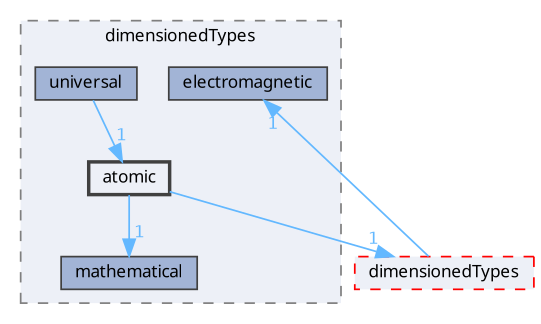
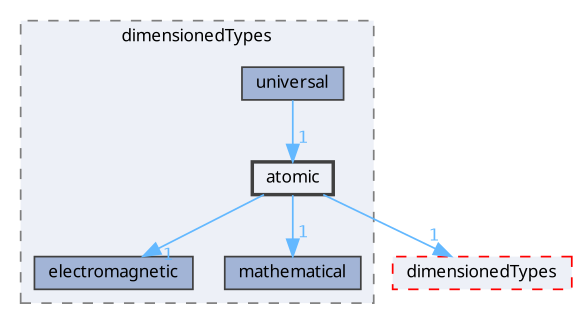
edge "dimensionedTypes" -> "electromagnetic": now "atomic" -> "electromagnetic"
